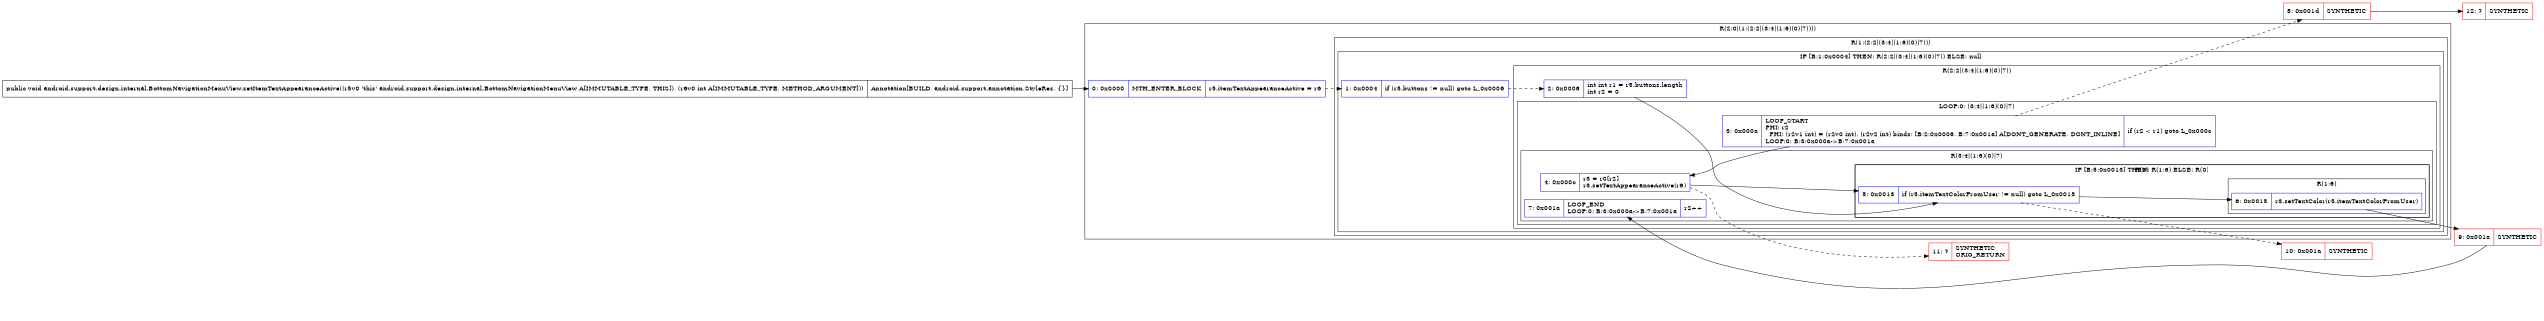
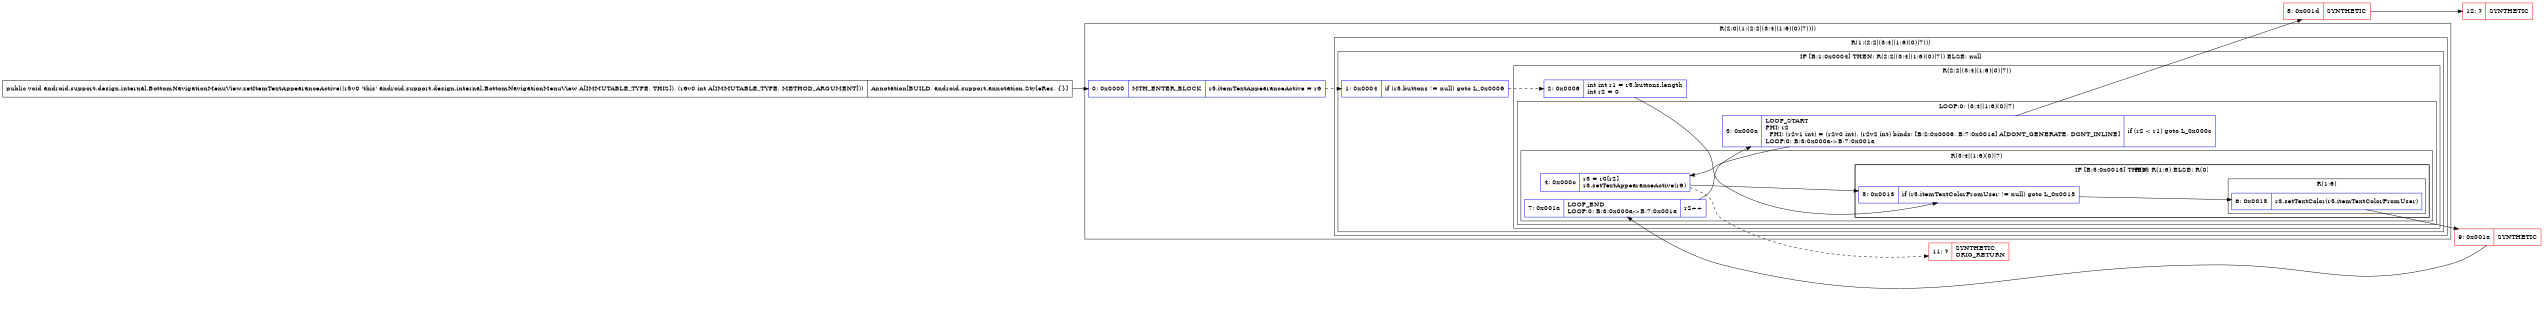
edge "3: 0x000a" -> "8: 0x001d": style dashed -> solid
edge "7: 0x001a" -> "3: 0x000a": added
node "10: 0x001a": removed
